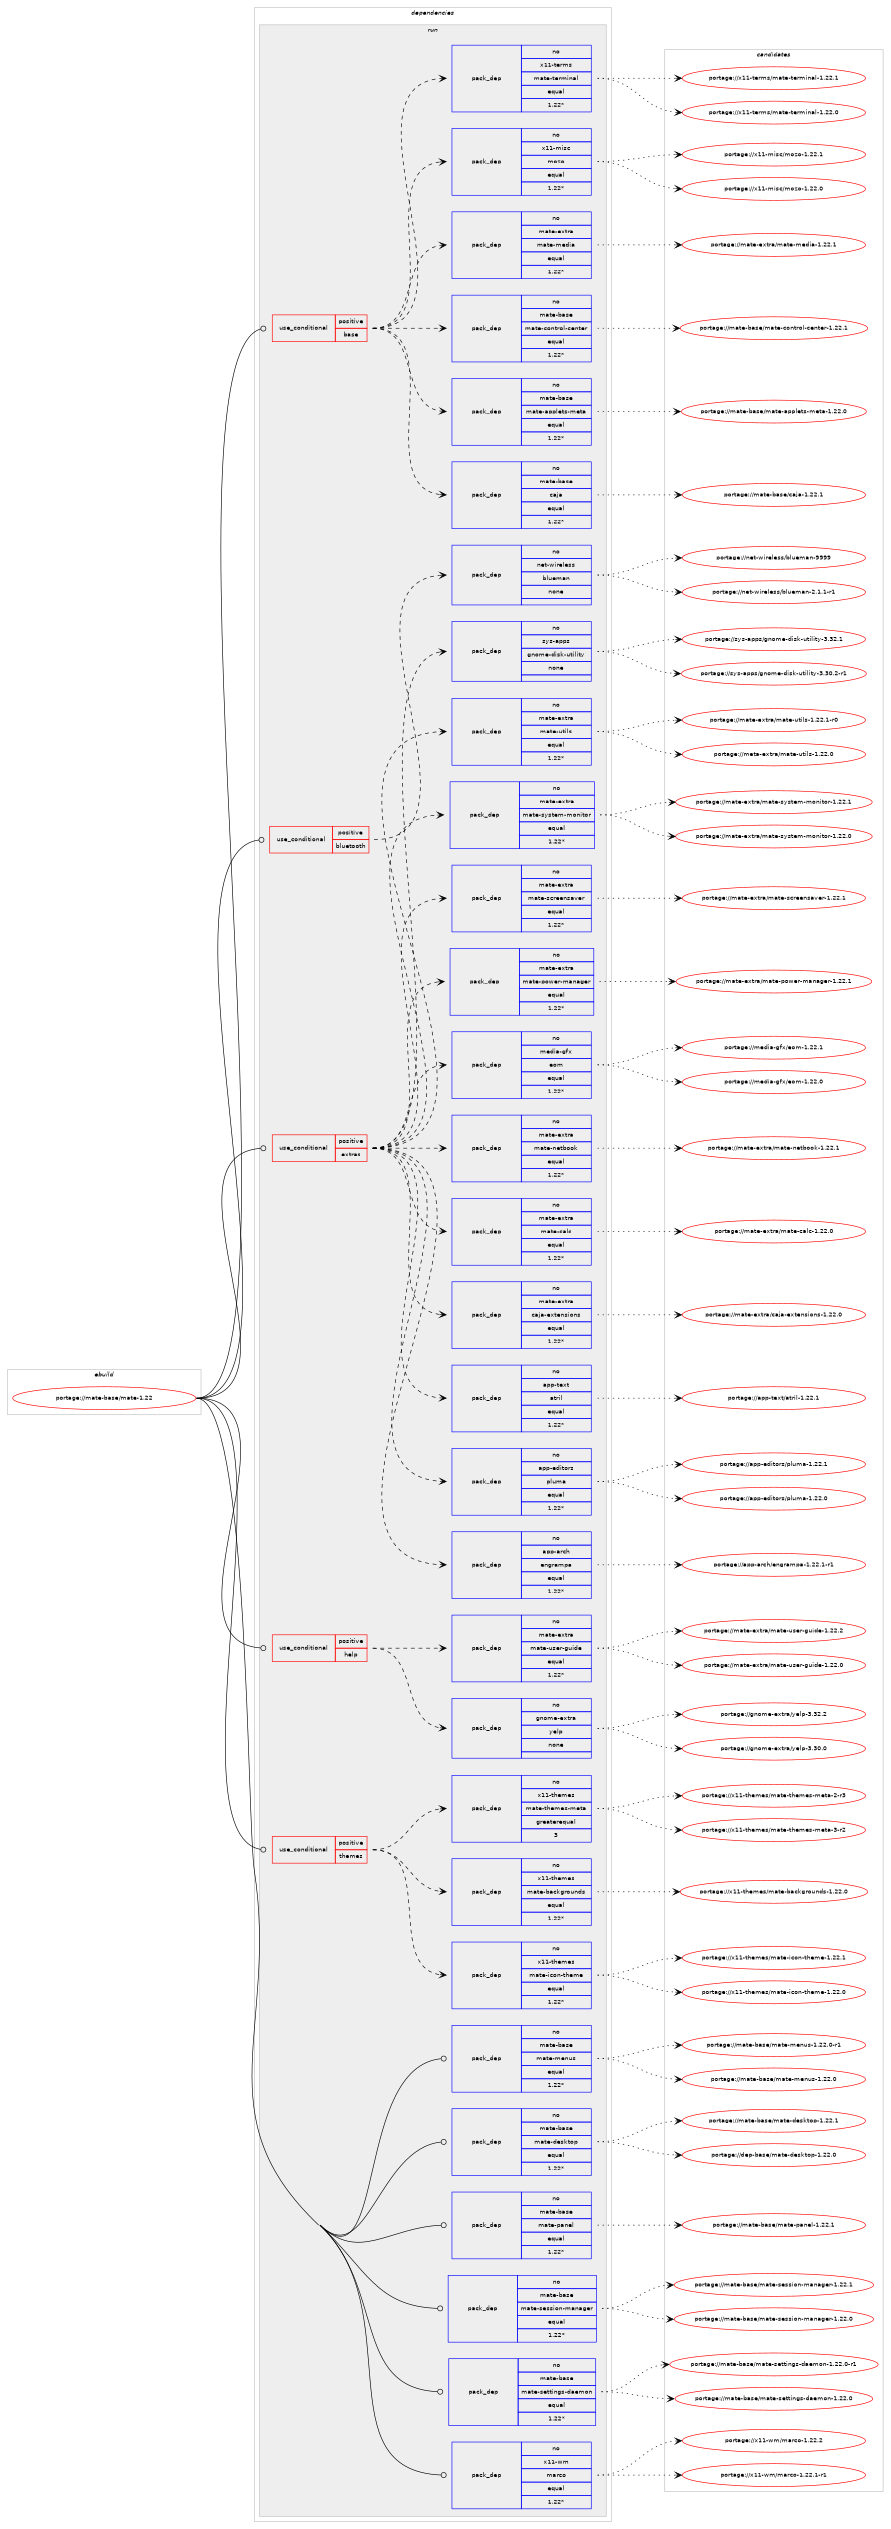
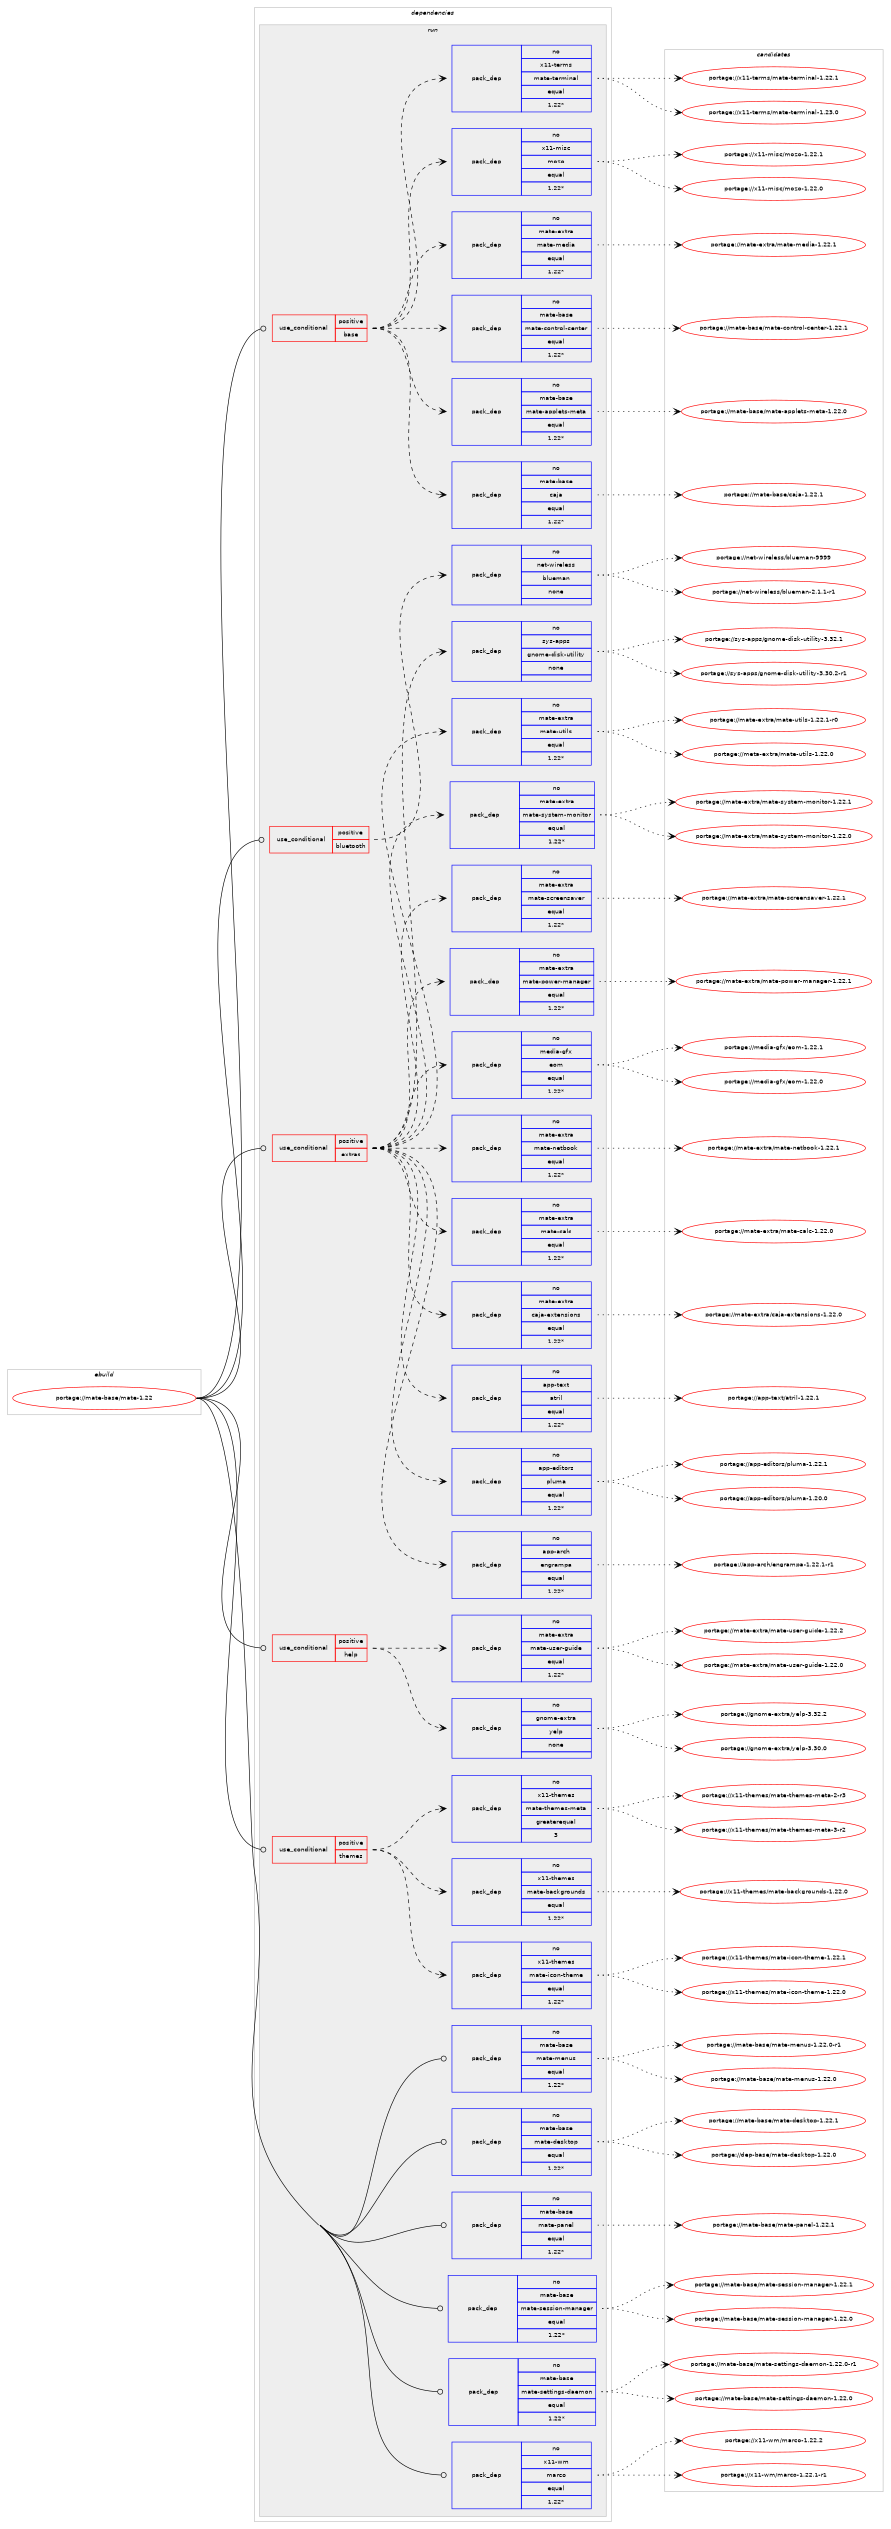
node "portage://x11-terms/mate-terminal-1.22.0": label "portage://x11-terms/mate-terminal-1.22.0" -> "portage://x11-terms/mate-terminal-1.23.0"
node "portage://app-editors/pluma-1.22.0": label "portage://app-editors/pluma-1.22.0" -> "portage://app-editors/pluma-1.20.0"
